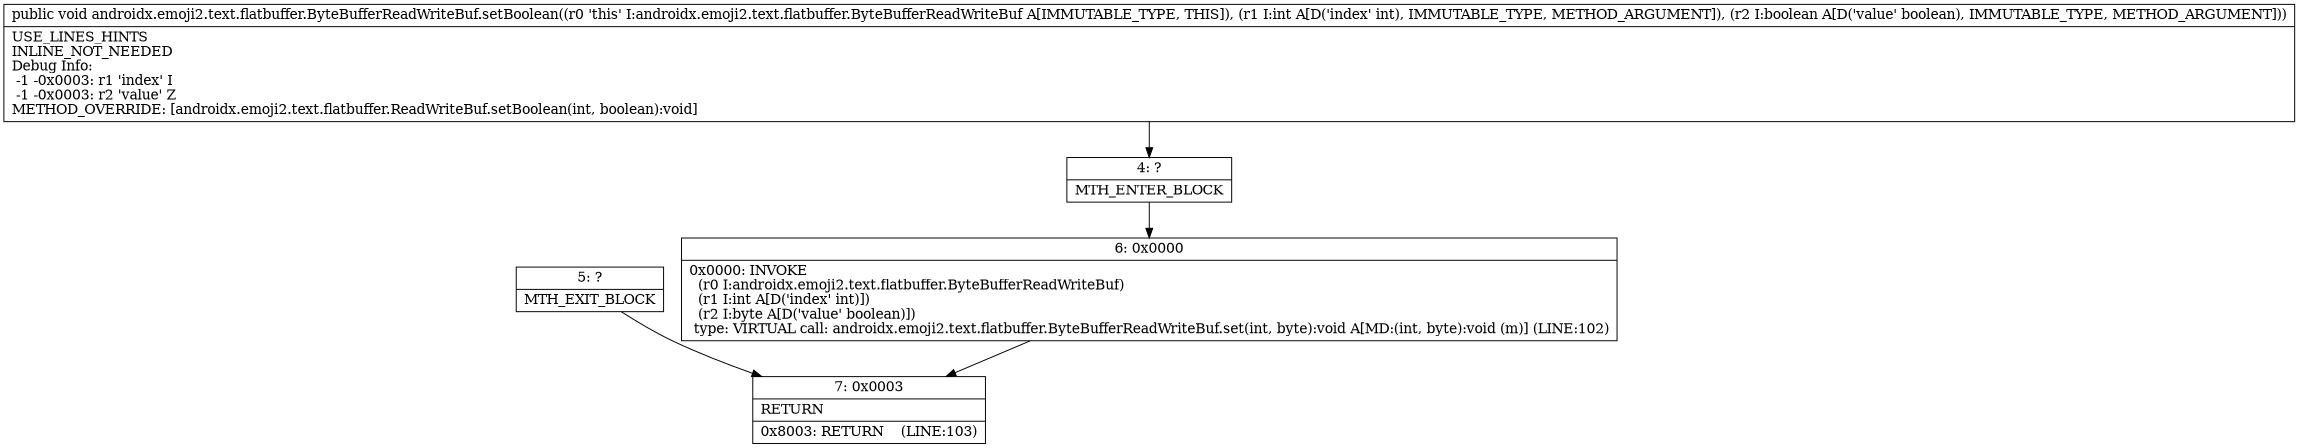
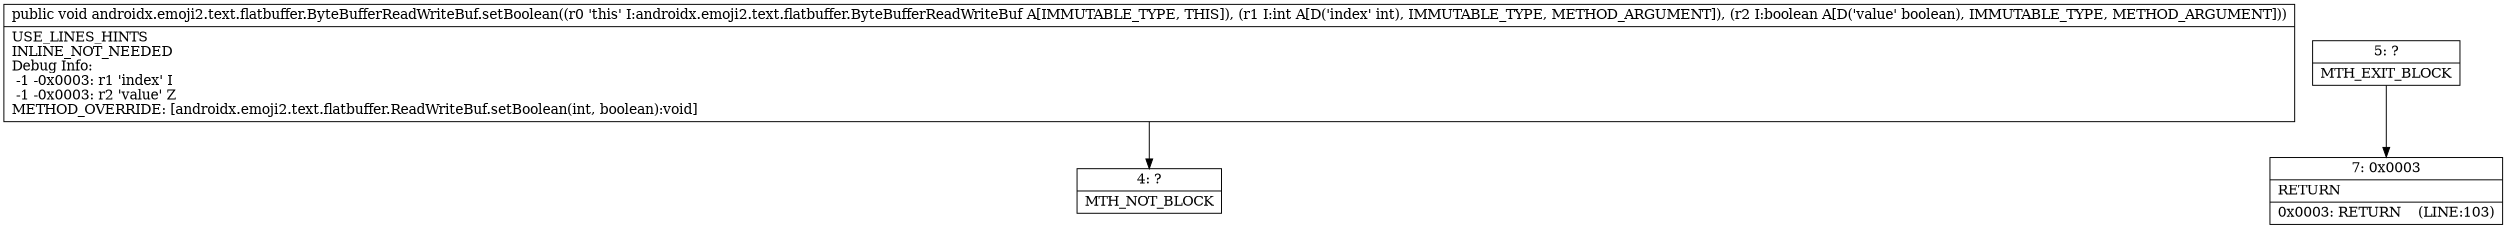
node "4: ?": text "MTH_ENTER_BLOCK" -> "MTH_NOT_BLOCK"
node "6: 0x0000": removed
node "7: 0x0003": text "0x8003: RETURN    (LINE:103)" -> "0x0003: RETURN    (LINE:103)"
